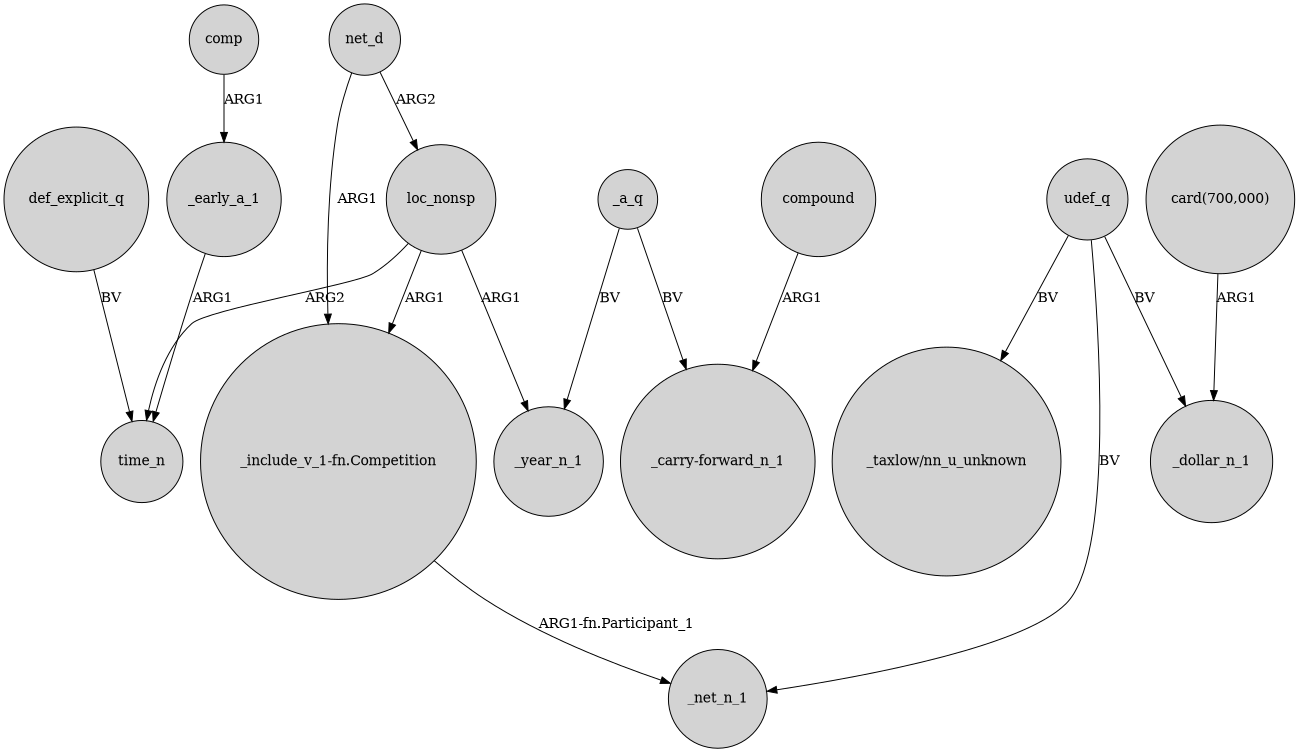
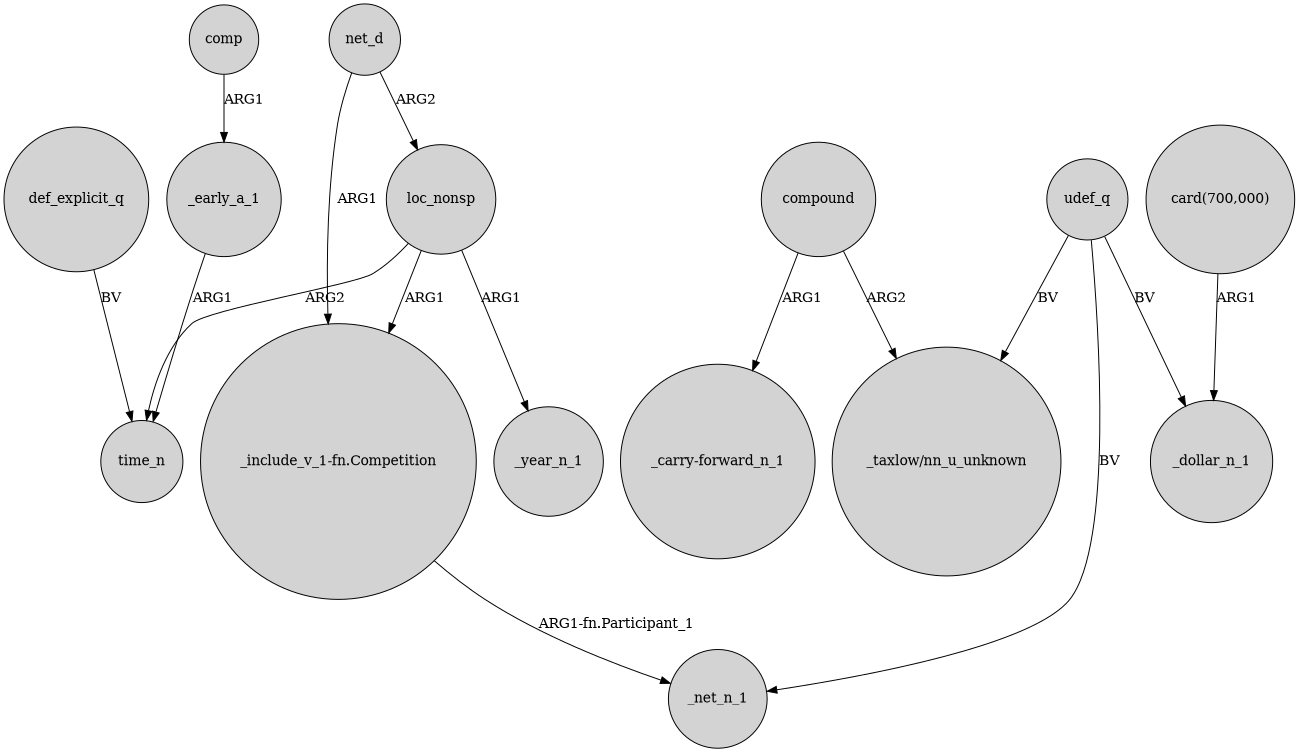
node "_a_q": removed
edge "compound" -> "_taxlow/nn_u_unknown": added, label "ARG2"
